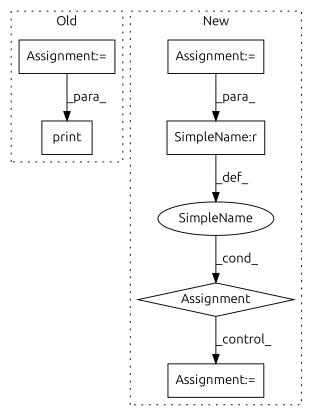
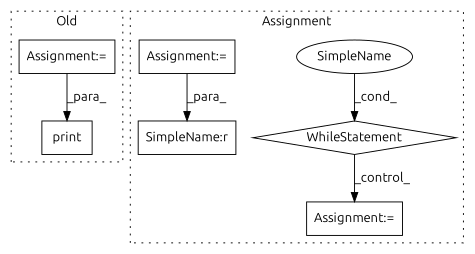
cluster "New": label "New" -> "Assignment"
edge "SimpleName:r" -> "SimpleName": removed, label "_def_"
node "Assignment": label "Assignment" -> "WhileStatement"
